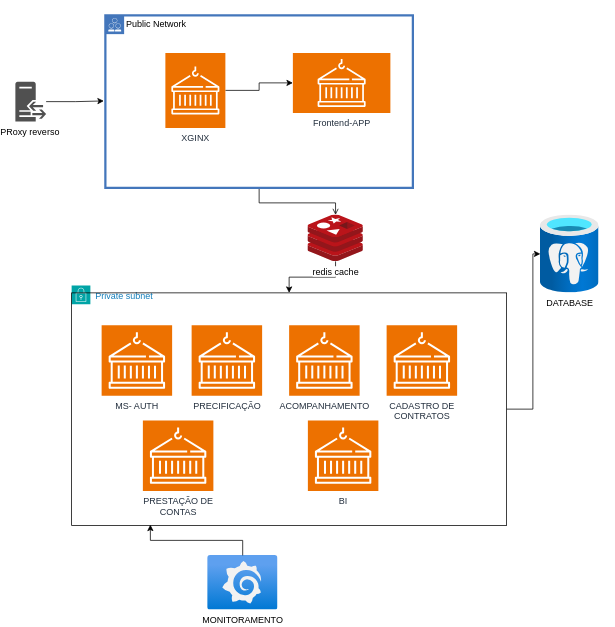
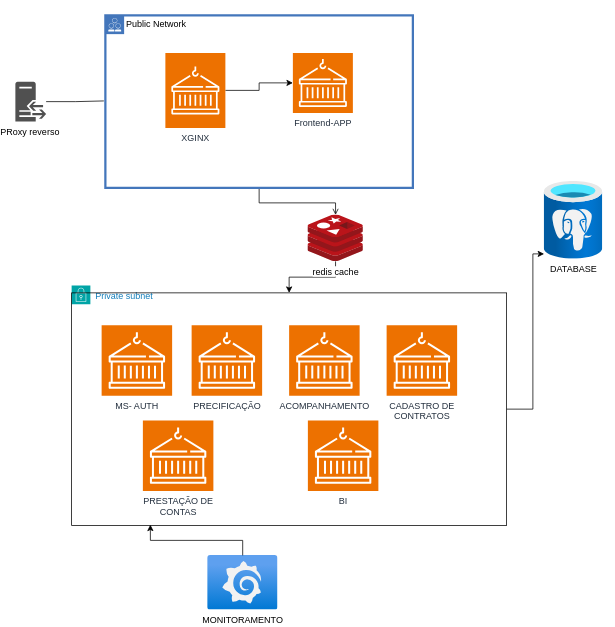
node "Frontend-APP": size 98x60 -> 60x60
edge "PRoxy reverso" -> "Public Network": arrowhead classic -> none
node "DATABASE": moved (570, 254) -> (573, 220)
